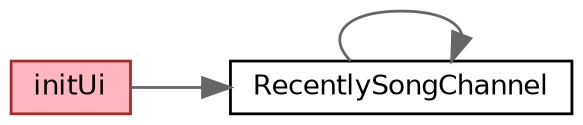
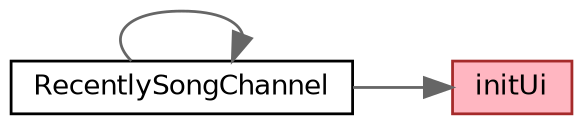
edge "initUi" -> "RecentlySongChannel": reversed
